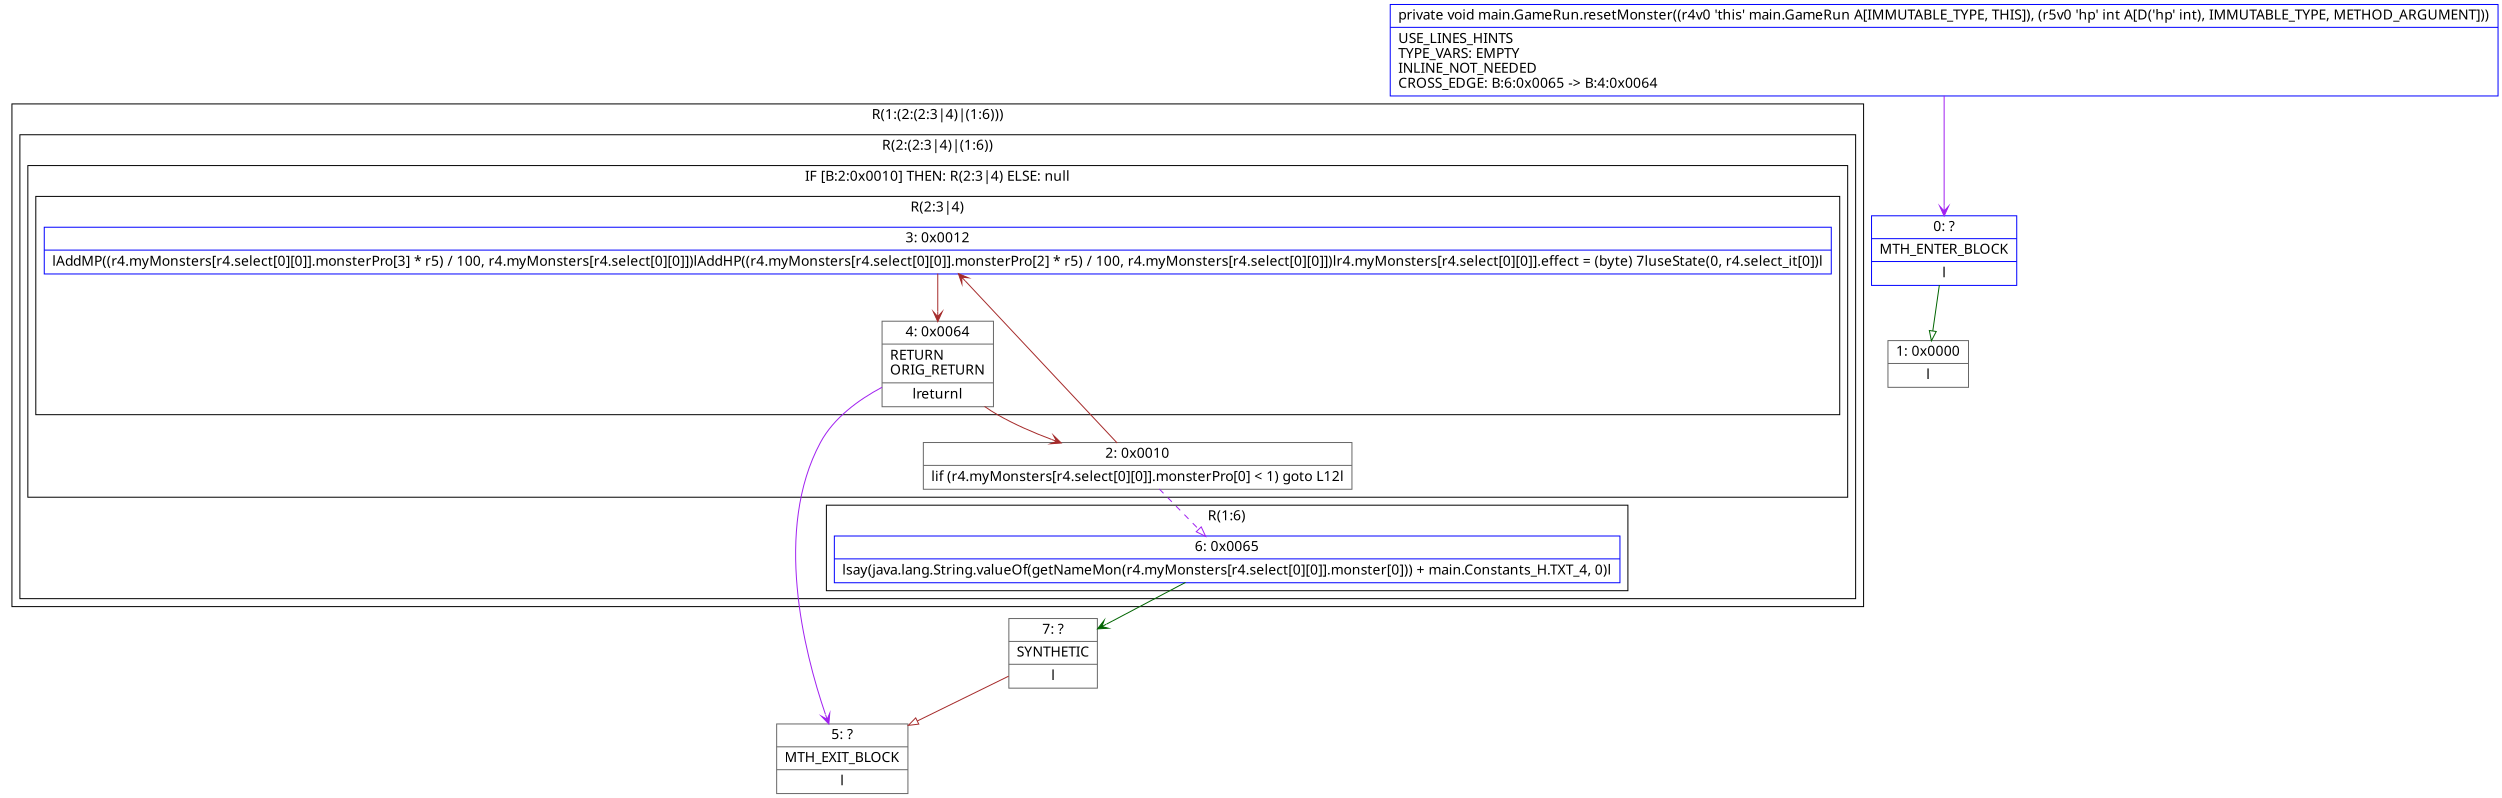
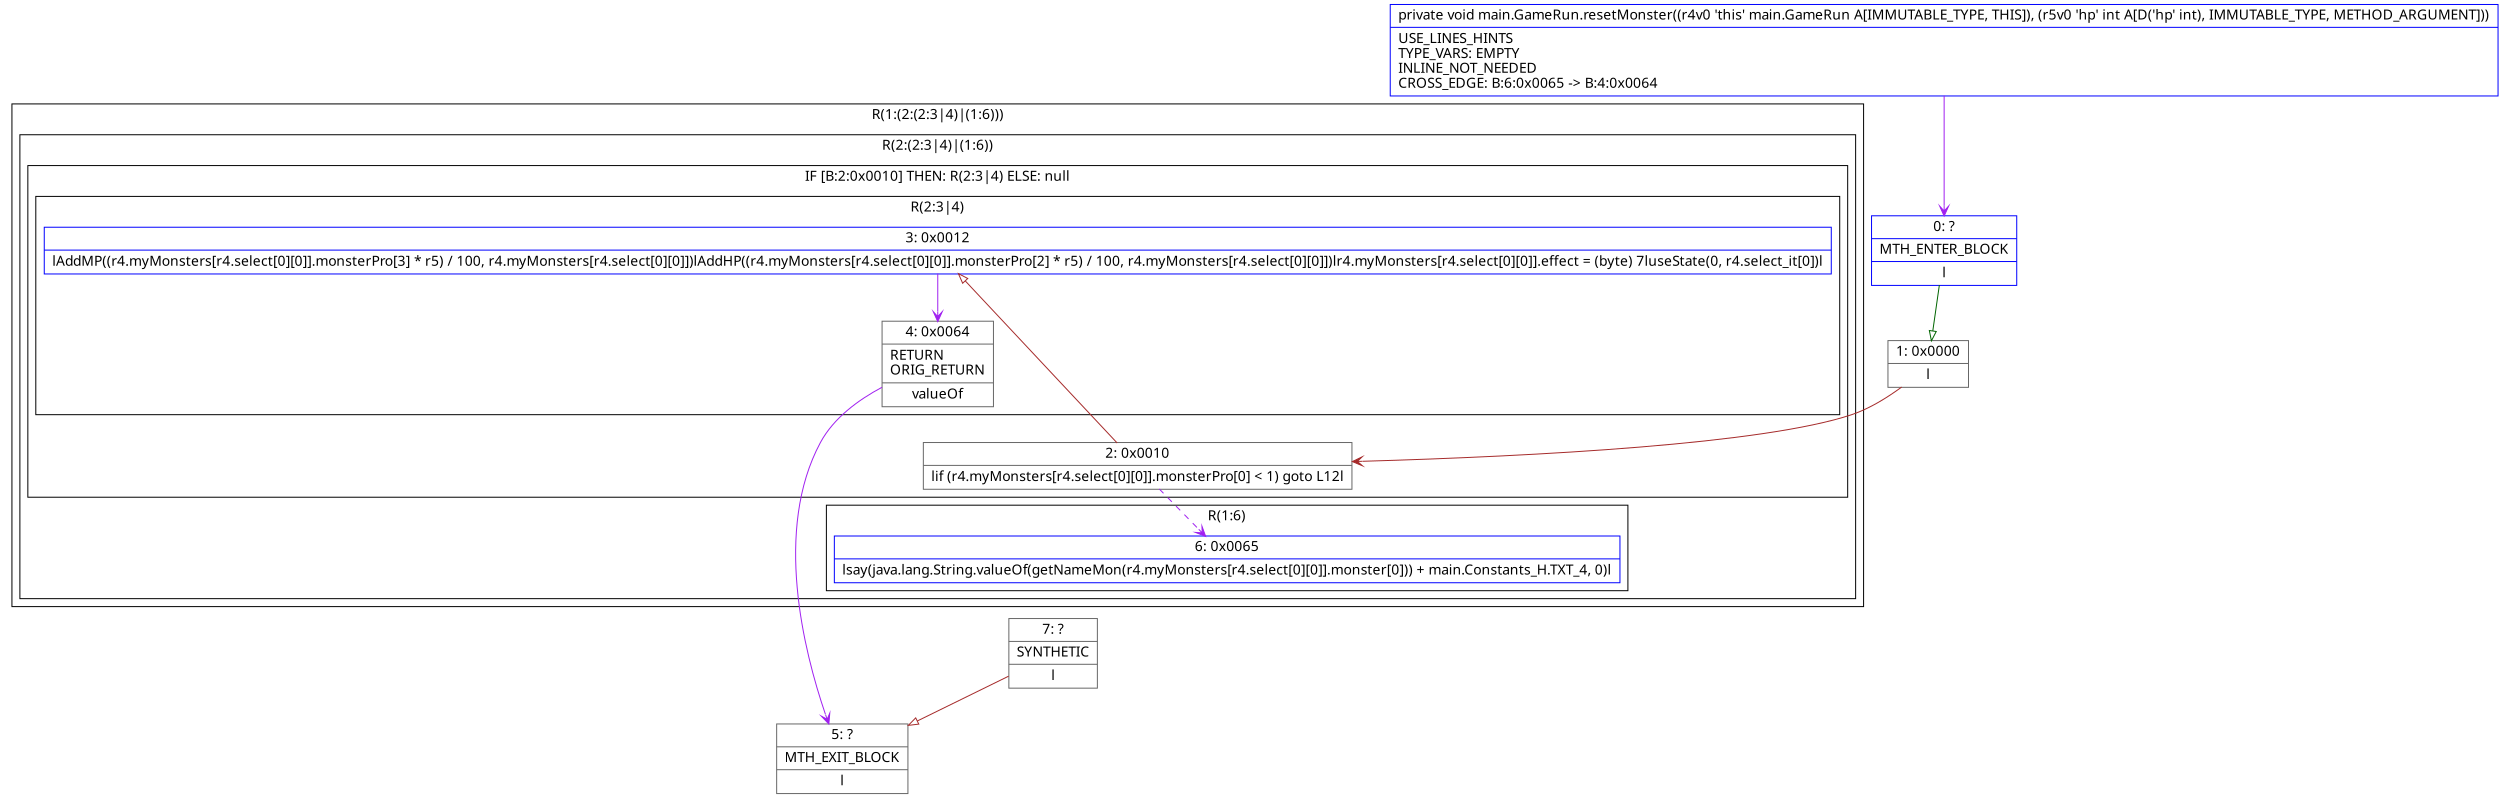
edge "3: 0x0012" -> "4: 0x0064": color brown -> purple
edge "2: 0x0010" -> "3: 0x0012": arrowhead vee -> onormal
node "4: 0x0064": text "lreturnl" -> "valueOf"
edge "4: 0x0064" -> "2: 0x0010": now "1: 0x0000" -> "2: 0x0010"
edge "2: 0x0010" -> "6: 0x0065": arrowhead onormal -> vee
edge "6: 0x0065" -> "7: ?": removed
